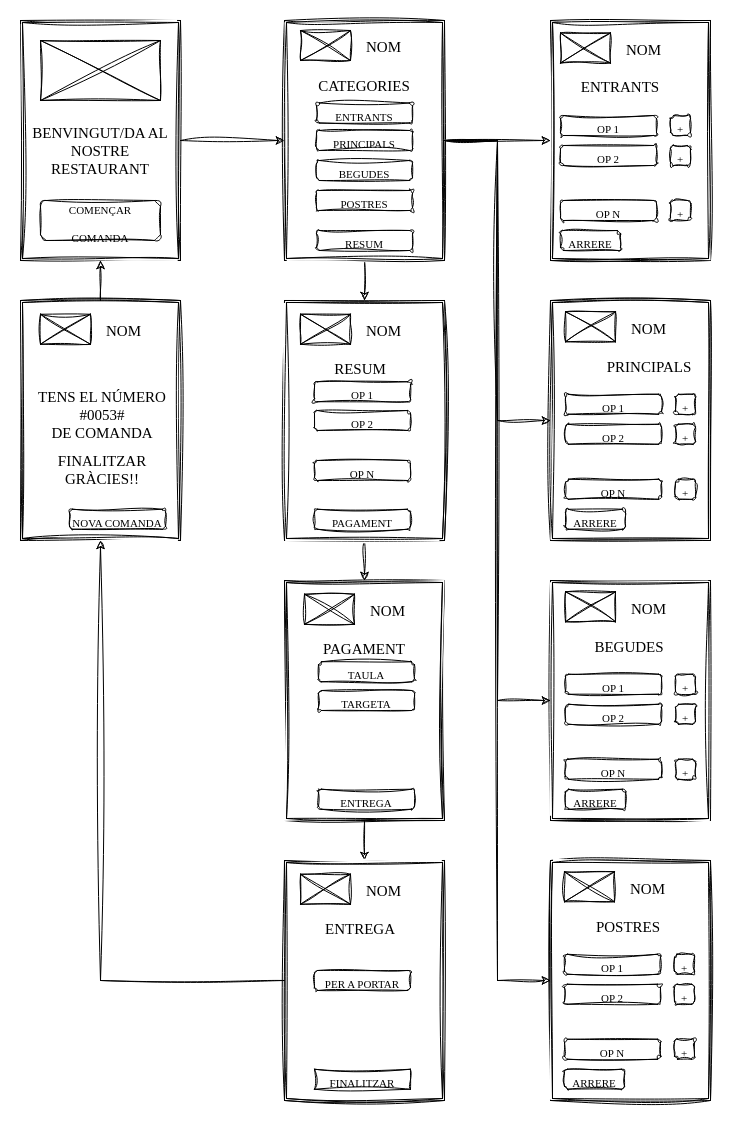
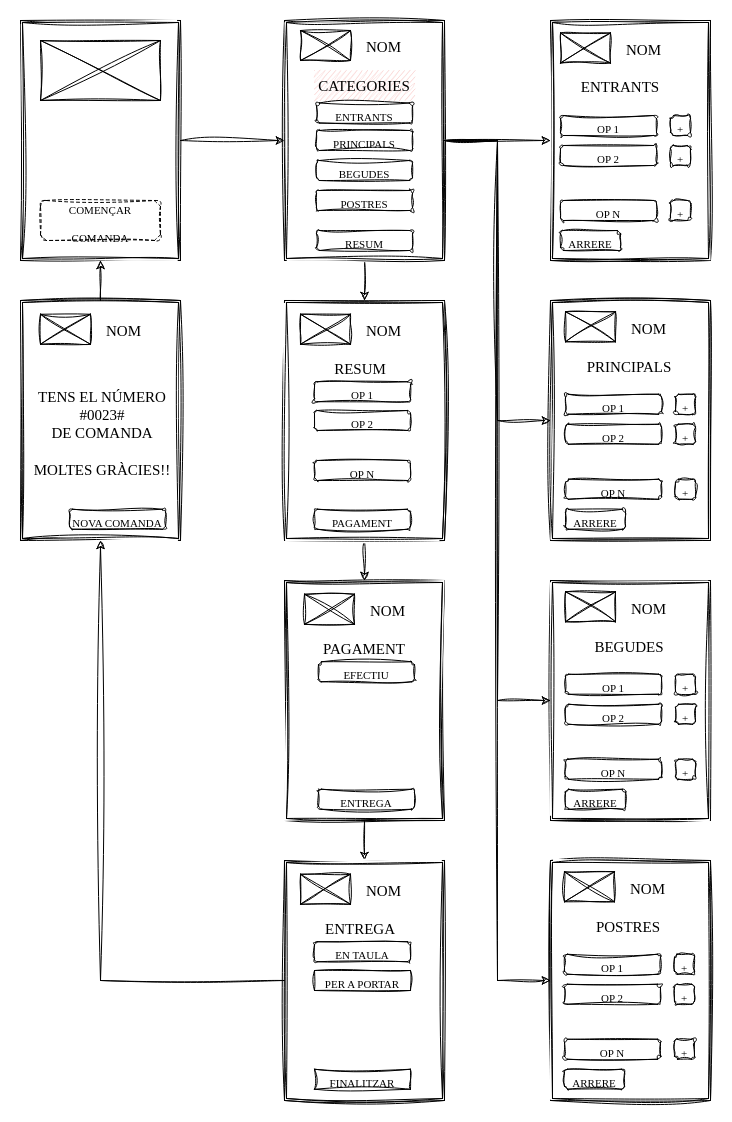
node "CATEGORIES": fillcolor #ffffff -> #f8cecc
node "BENVINGUT/DA AL NOSTRE RESTAURANT": removed
node "COMENÇAR COMANDA": style solid -> dashed
node "PRINCIPALS": moved (650, 367) -> (630, 367)
node "TENS EL NÚMERO #0053# DE COMANDA": label "TENS EL NÚMERO #0053# DE COMANDA" -> "TENS EL NÚMERO #0023# DE COMANDA"
node "FINALITZAR GRÀCIES!!": label "FINALITZAR GRÀCIES!!" -> "MOLTES GRÀCIES!!"
node "TAULA": label "TAULA" -> "EFECTIU"
node "TARGETA": removed
node "EN TAULA": added
node "PER A PORTAR": shape rounded rectangle -> rectangle
